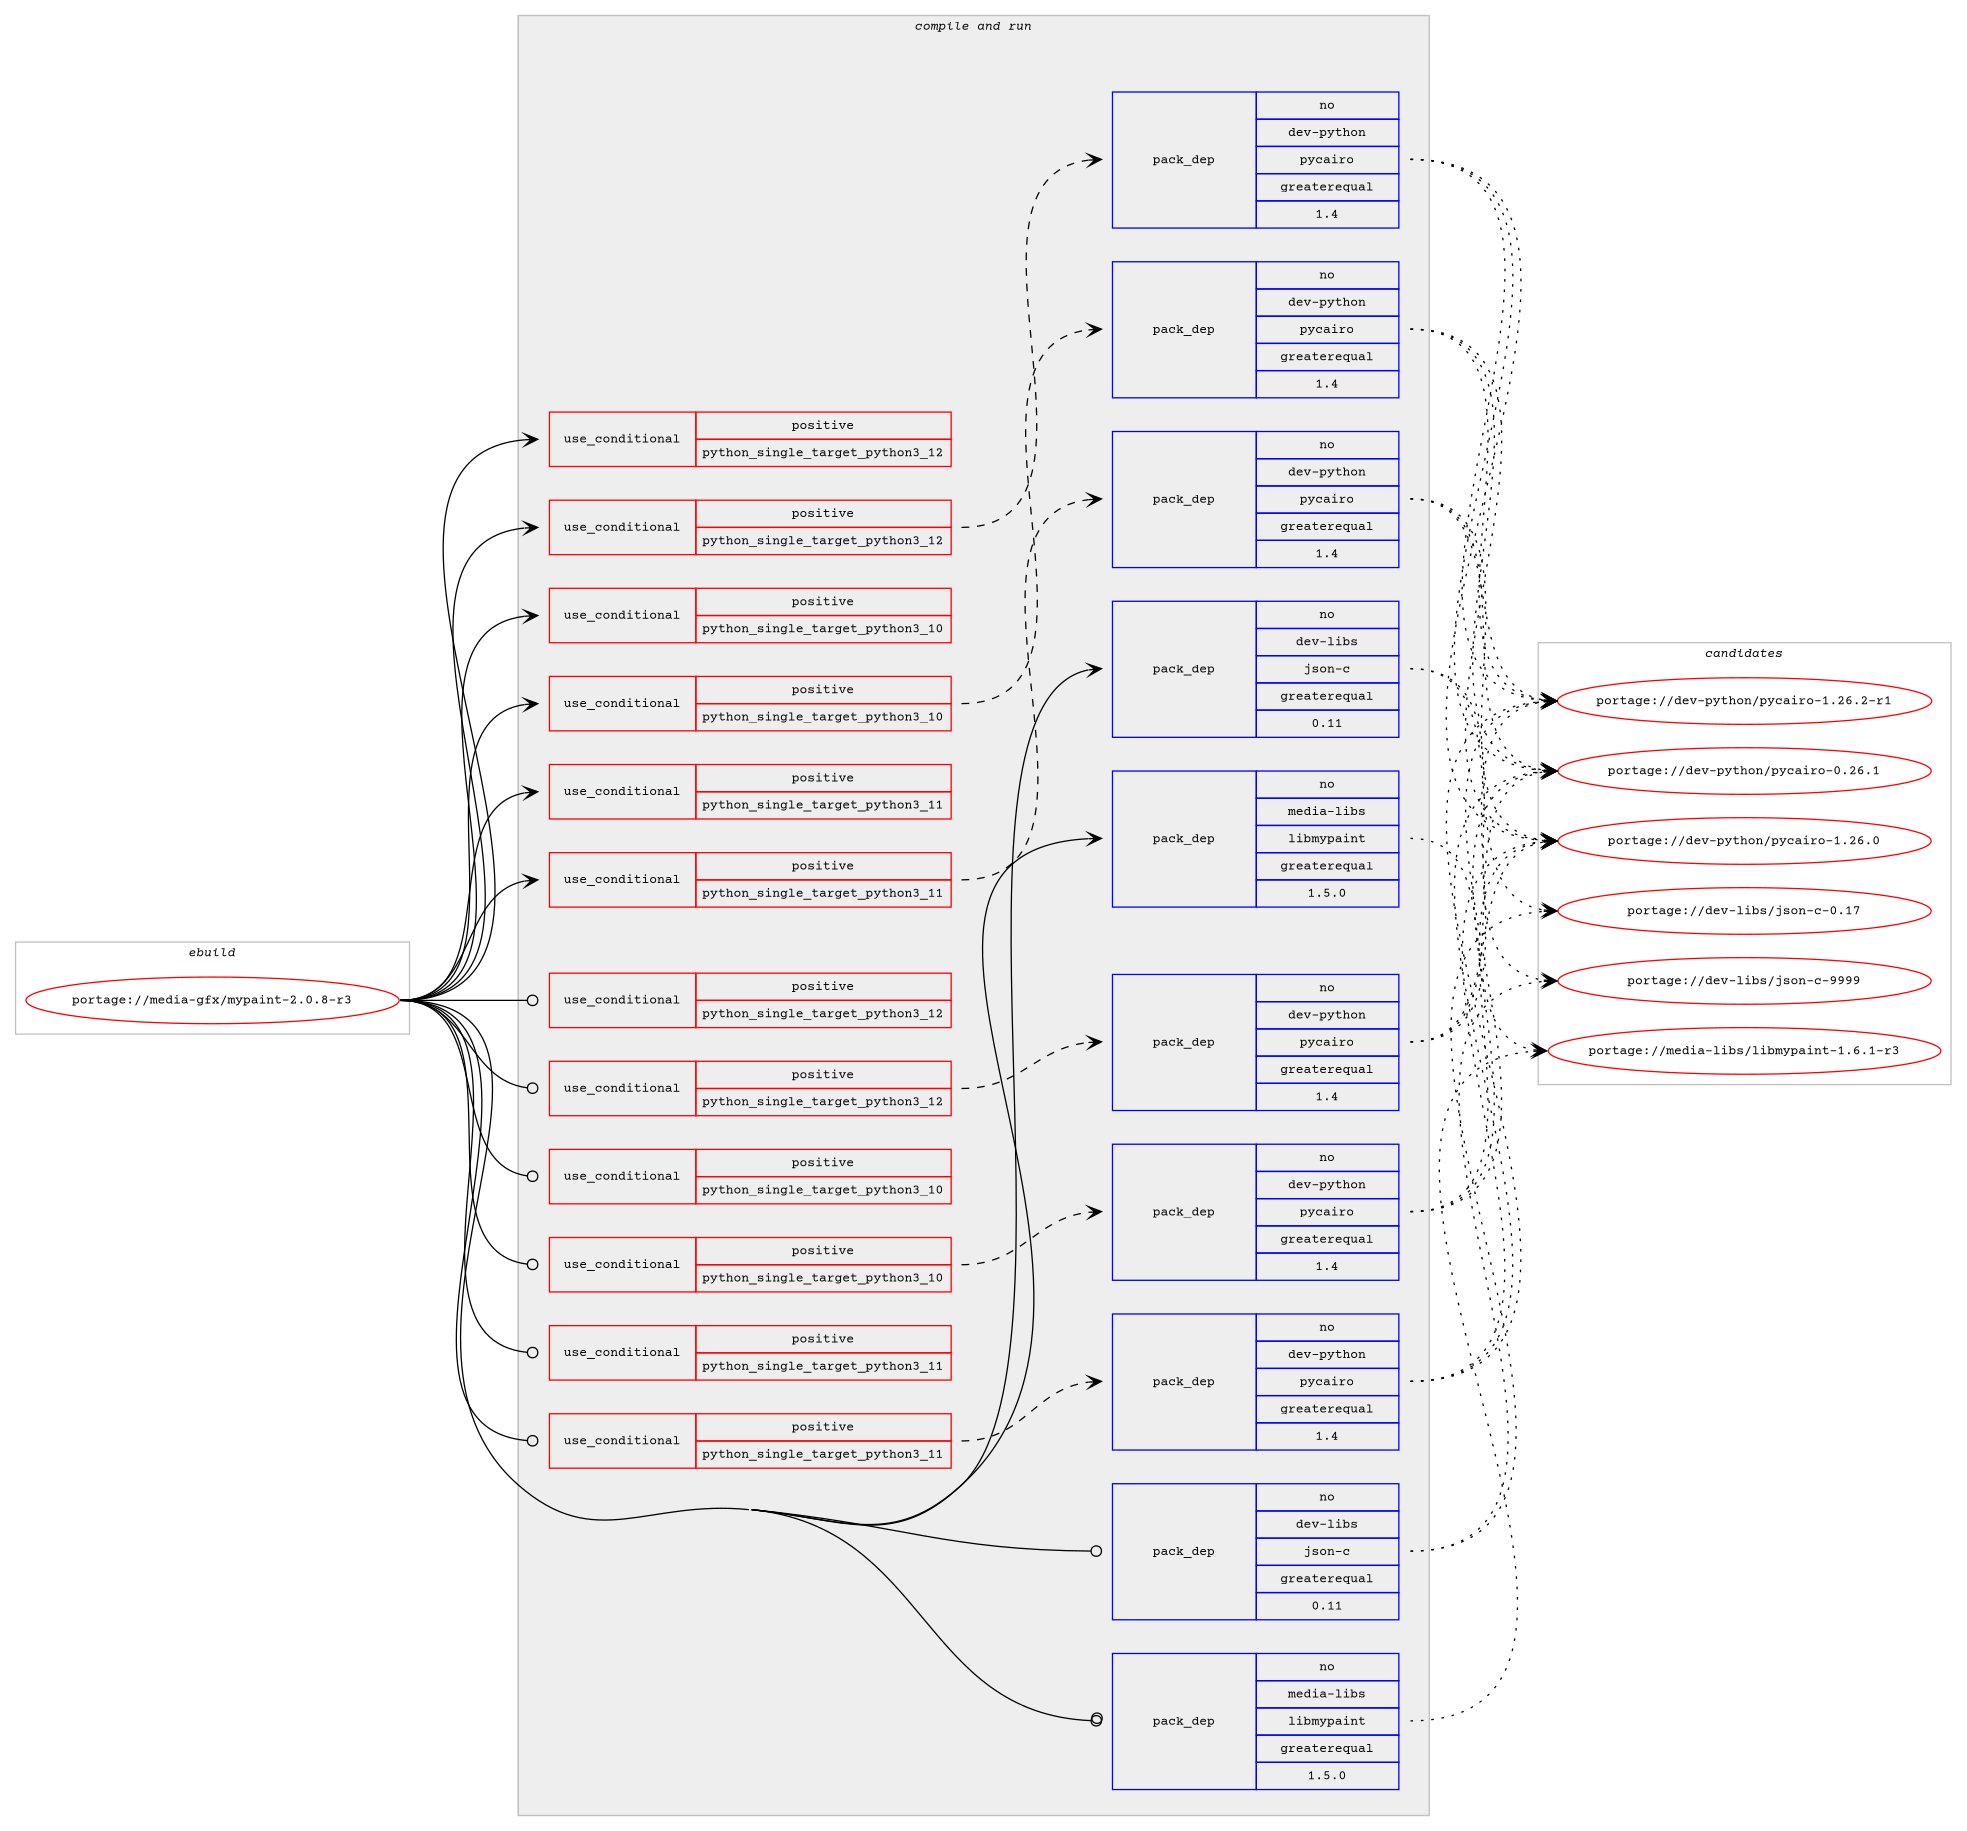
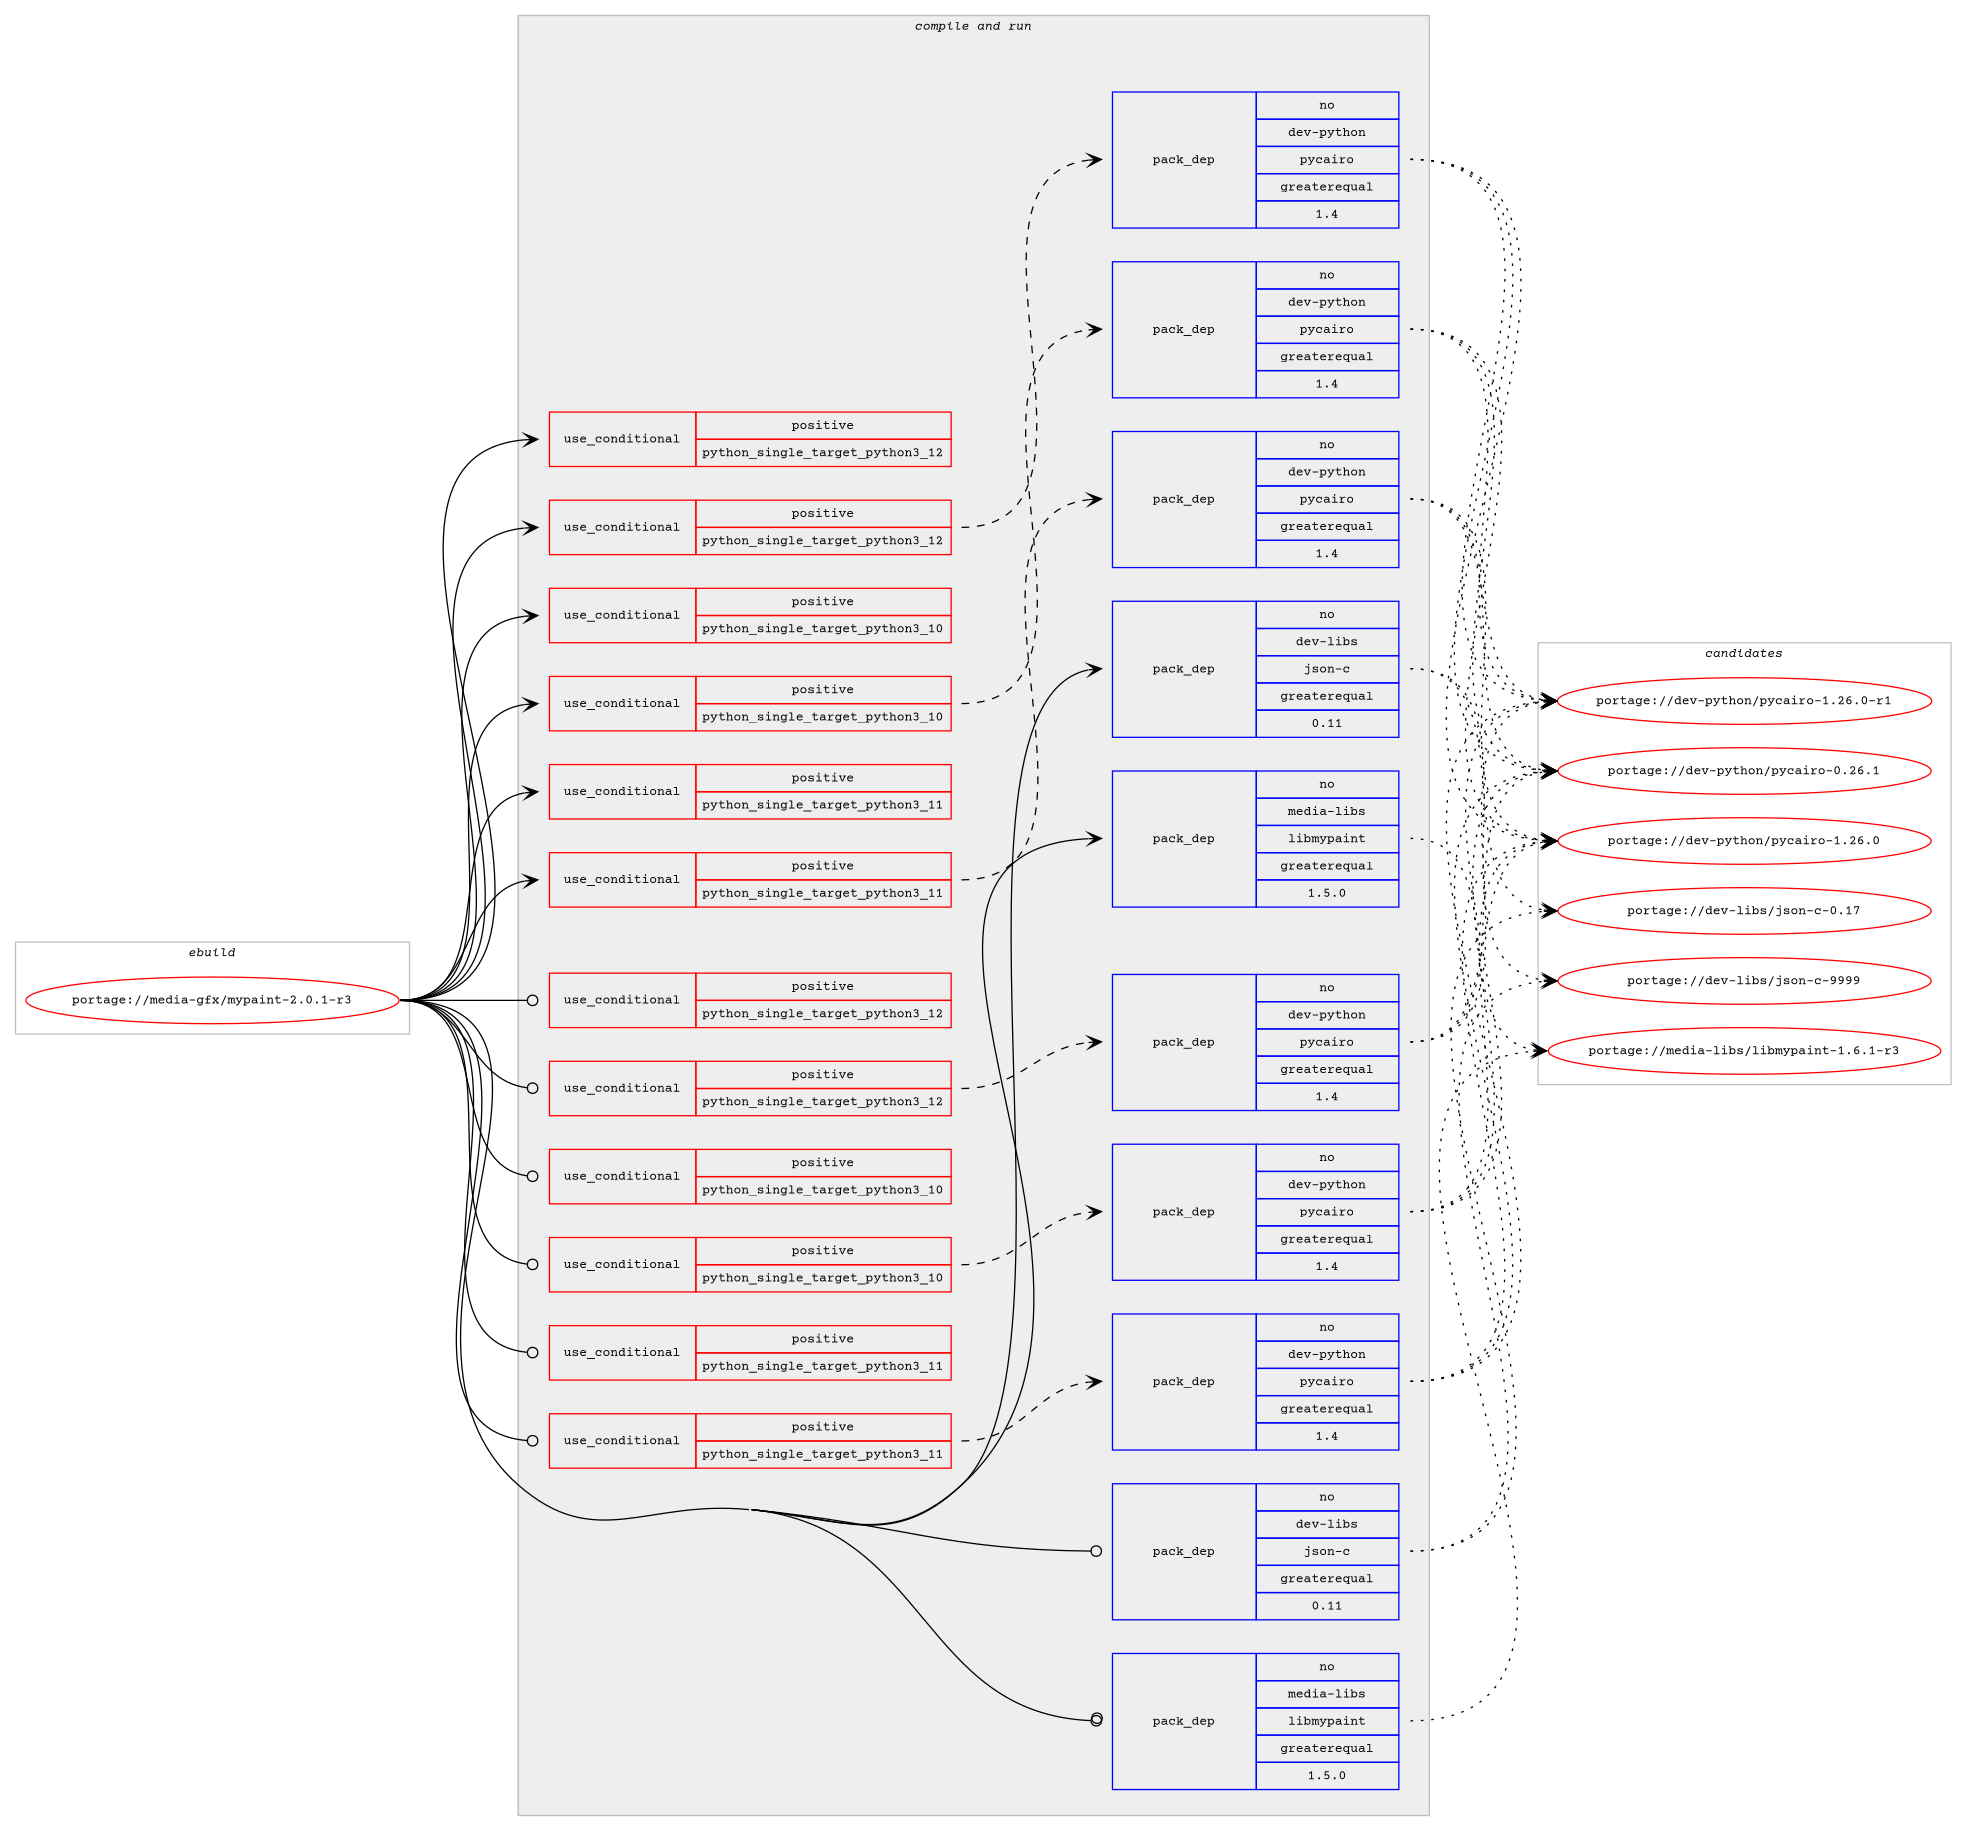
node "portage://dev-python/pycairo-1.26.2-r1": label "portage://dev-python/pycairo-1.26.2-r1" -> "portage://dev-python/pycairo-1.26.0-r1"
node "portage://media-gfx/mypaint-2.0.8-r3": label "portage://media-gfx/mypaint-2.0.8-r3" -> "portage://media-gfx/mypaint-2.0.1-r3"
